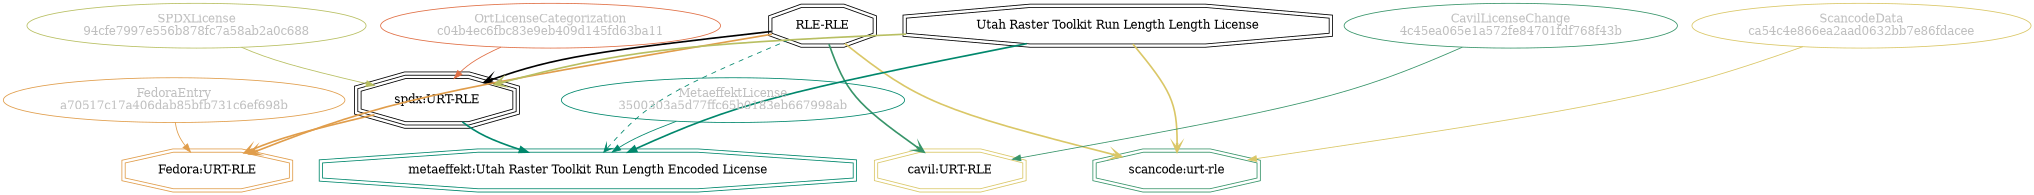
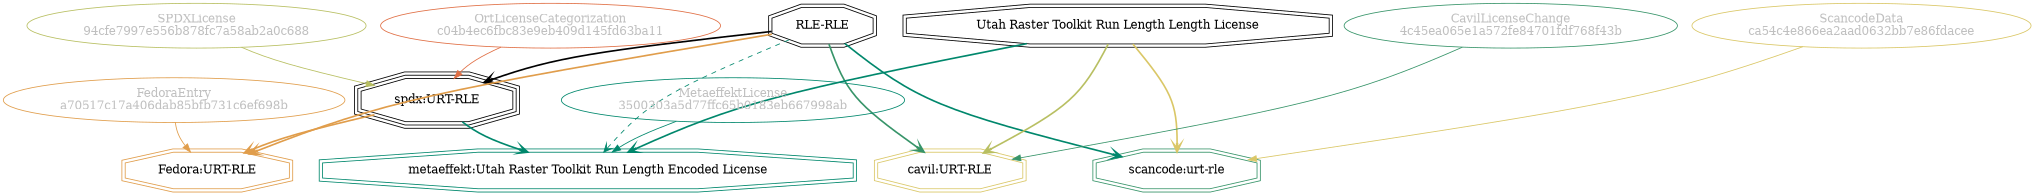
edge "Utah Raster Toolkit Run Length Length License" -> "spdx:URT-RLE": now "Utah Raster Toolkit Run Length Length License" -> "cavil:URT-RLE"
edge "Utah Raster Toolkit Run Length Length License" -> "metaeffekt:Utah Raster Toolkit Run Length Encoded License": arrowhead normal -> vee
edge "RLE-RLE" -> "scancode:urt-rle": color #dac767 -> #00876c
edge "spdx:URT-RLE" -> "metaeffekt:Utah Raster Toolkit Run Length Encoded License": arrowhead normal -> vee
